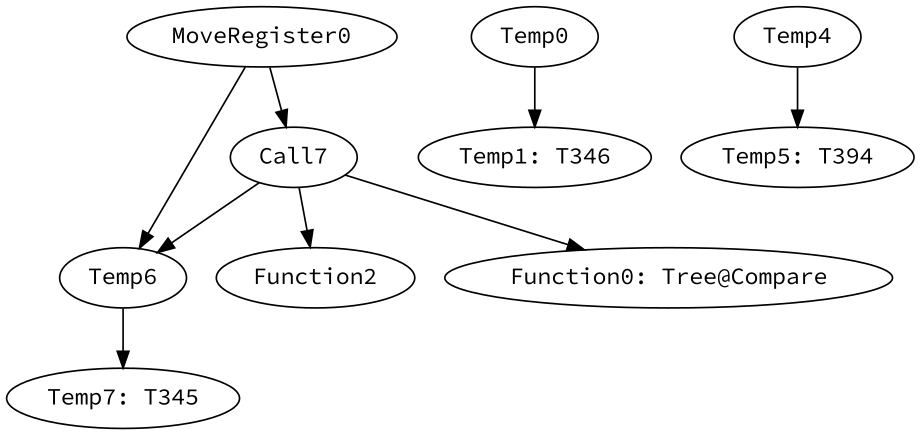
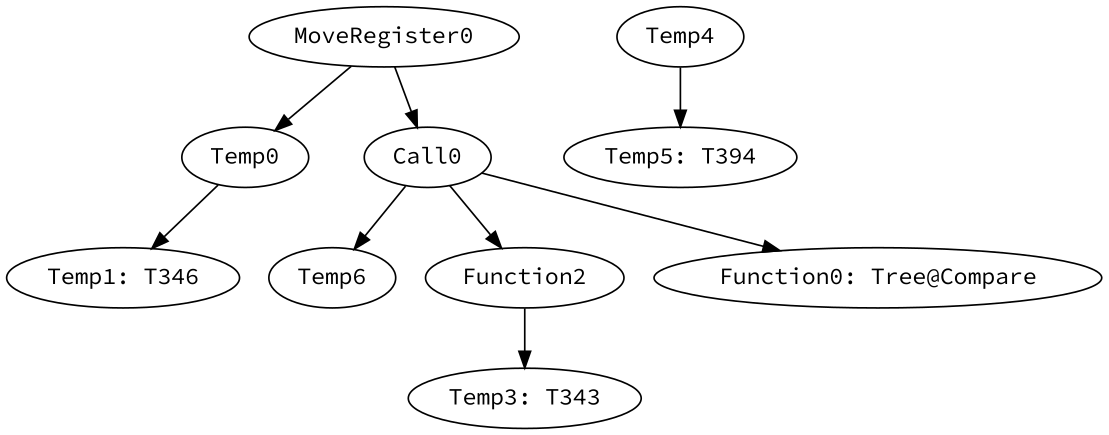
edge "MoveRegister0" -> "Temp6": now "MoveRegister0" -> "Temp0"
node "Call7": label "Call7" -> "Call0"
node "Temp7: T345": removed
node "Temp3: T343": added
